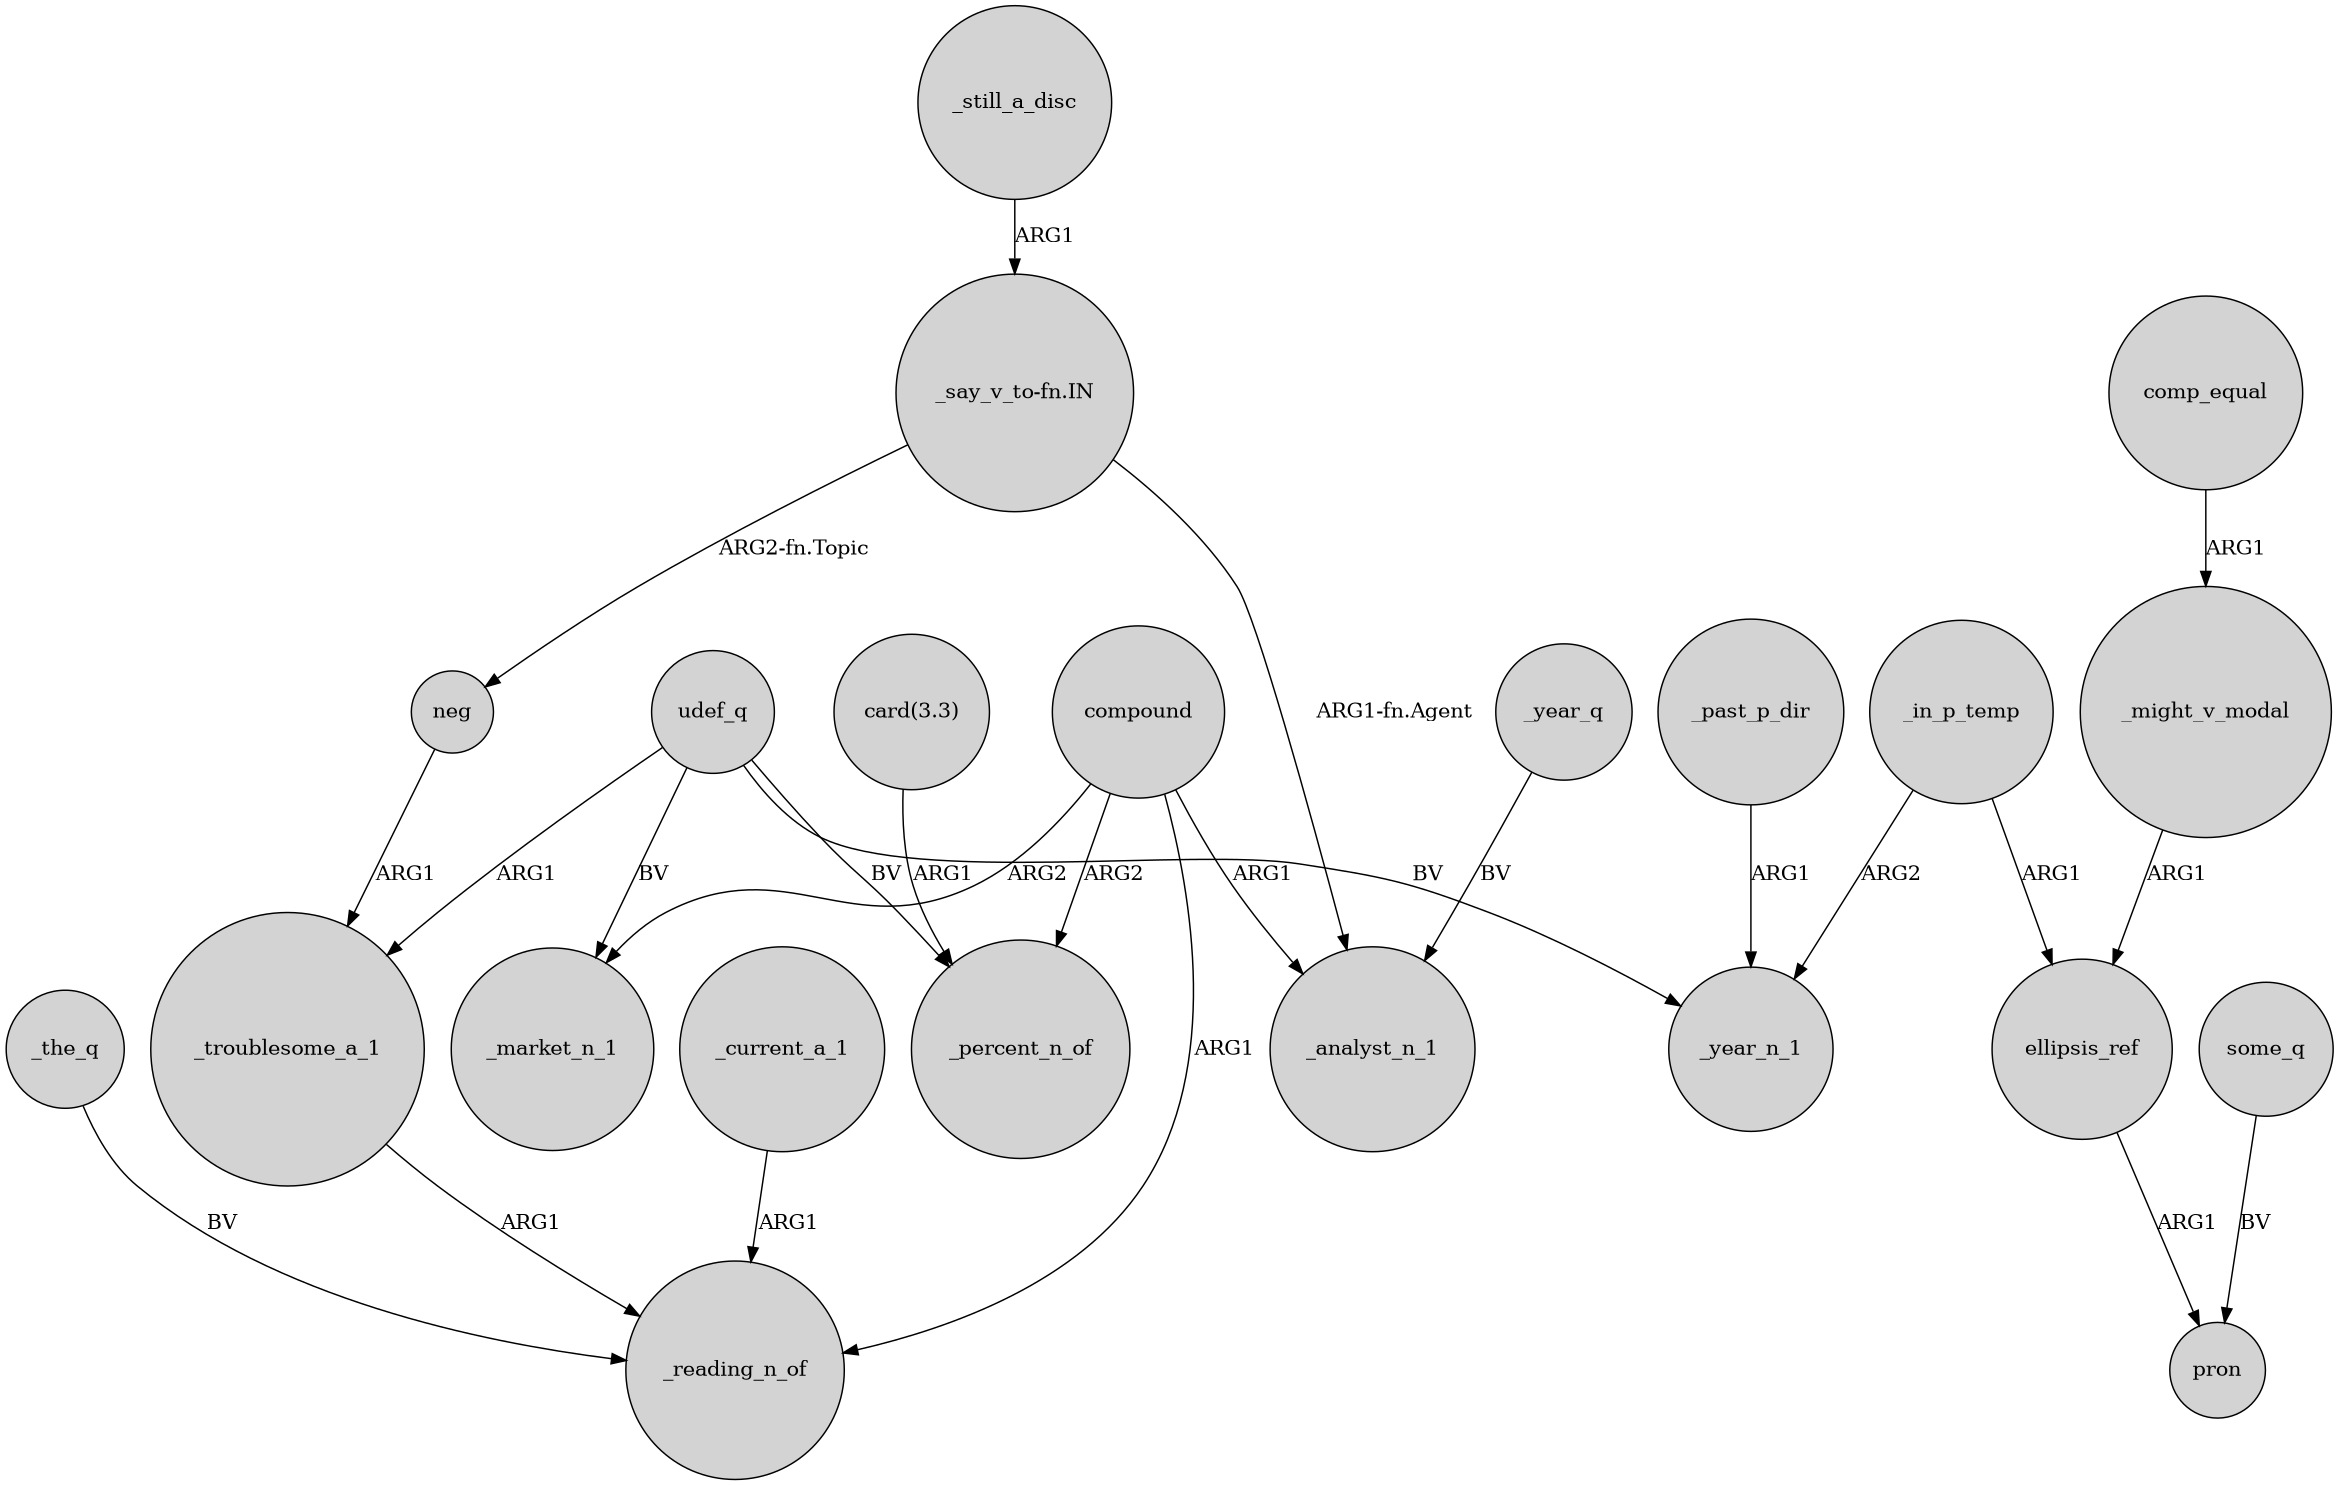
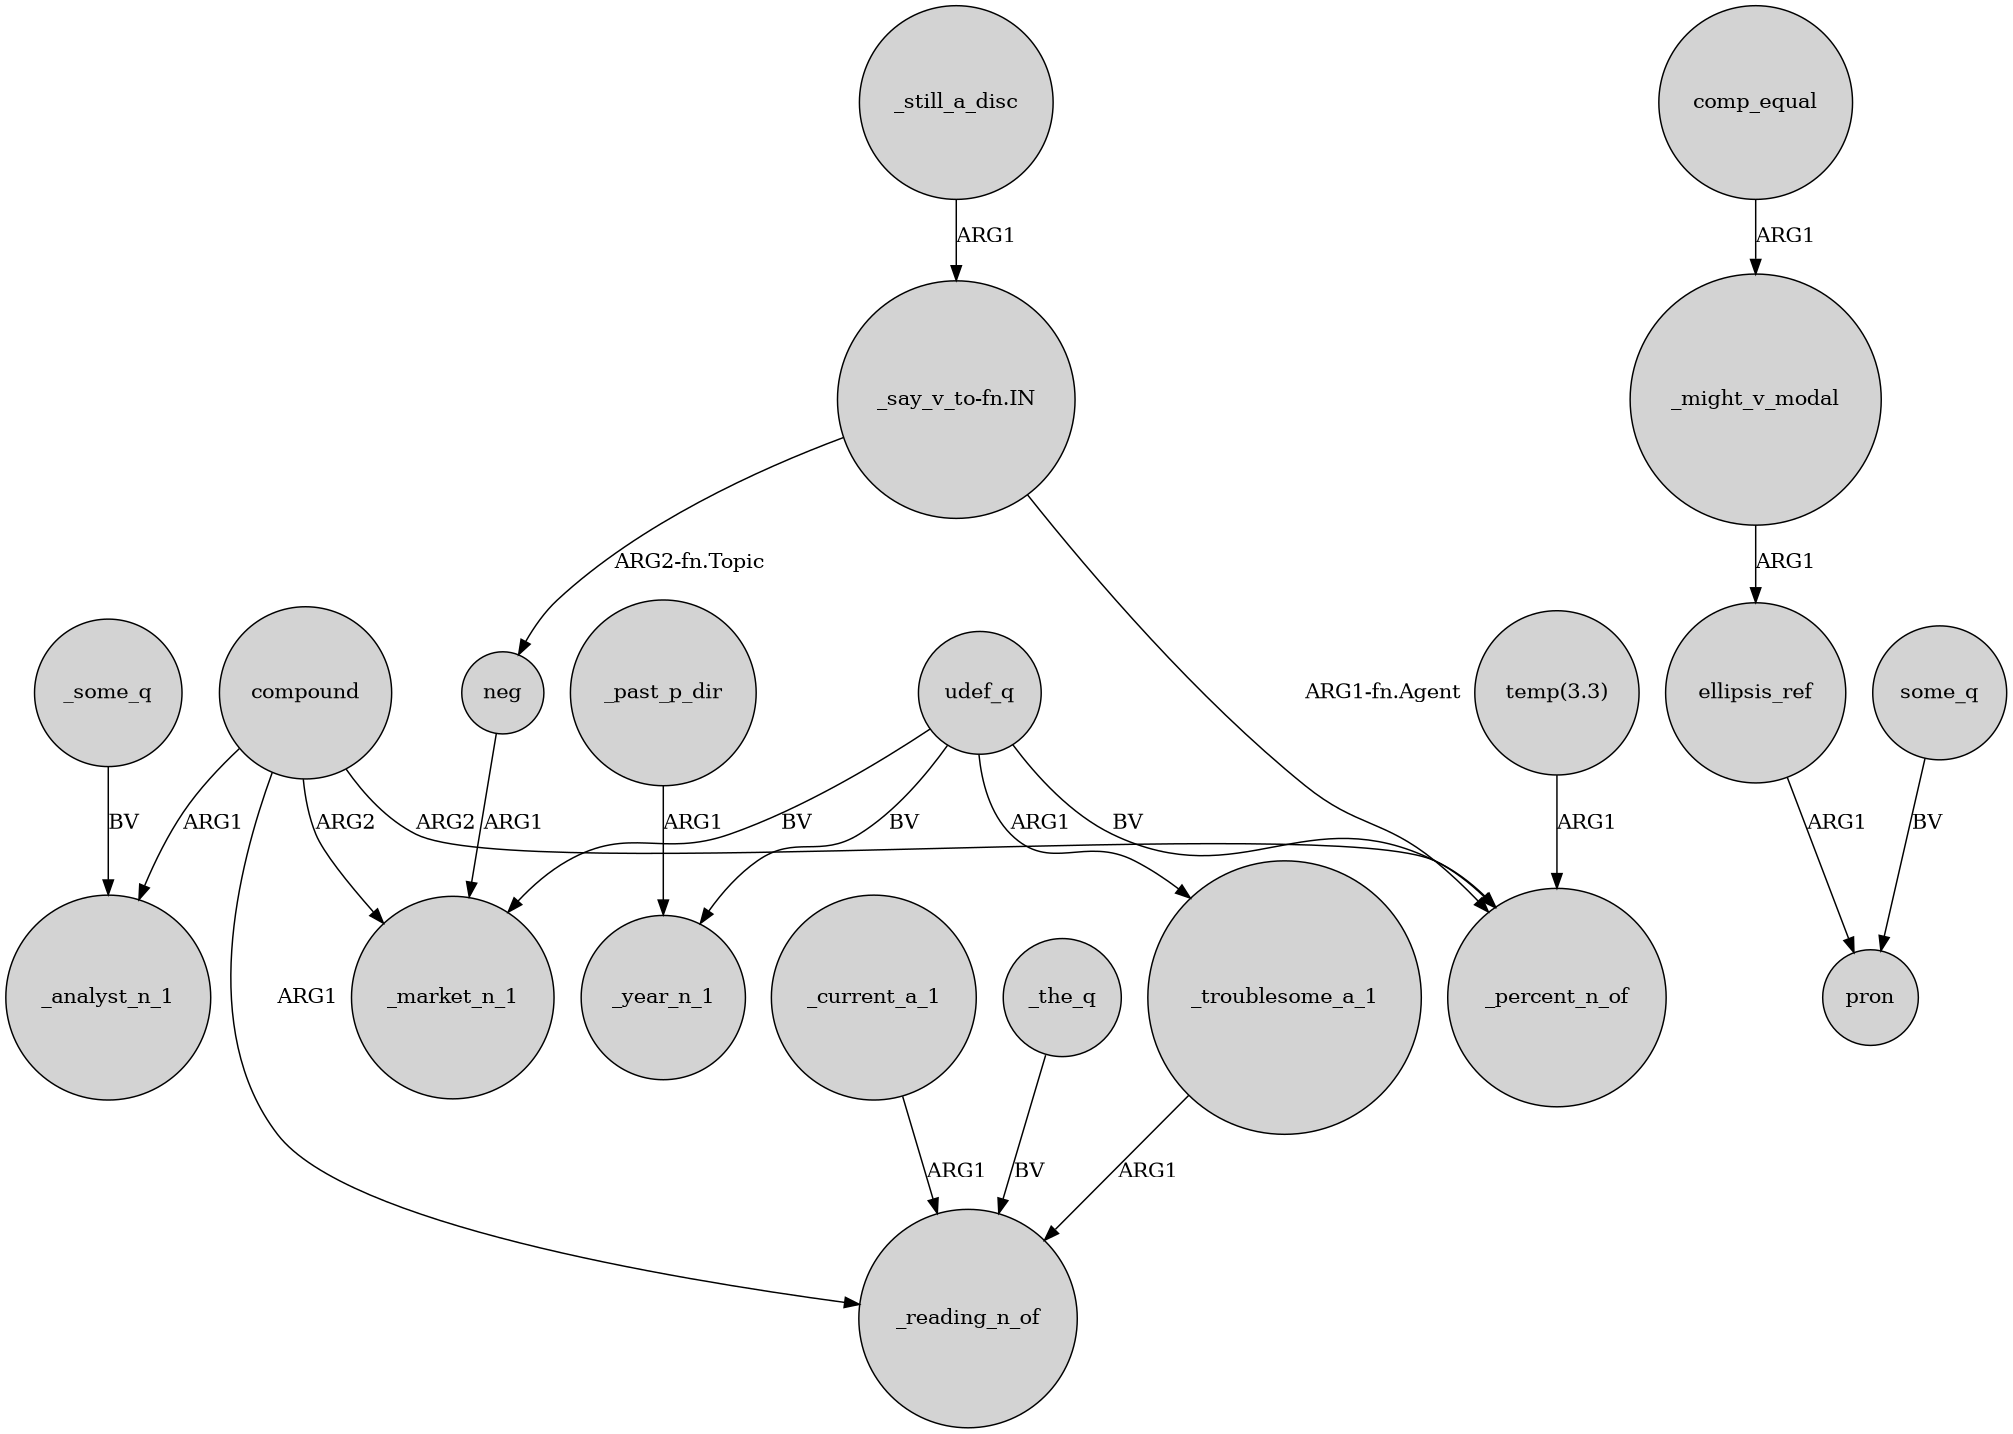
edge "_say_v_to-fn.IN" -> "_analyst_n_1": now "_say_v_to-fn.IN" -> "_percent_n_of"
node "card(3.3)": label "card(3.3)" -> "temp(3.3)"
node "_year_q": label "_year_q" -> "_some_q"
node "_in_p_temp": removed
edge "neg" -> "_troublesome_a_1": now "neg" -> "_market_n_1"
